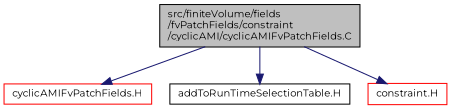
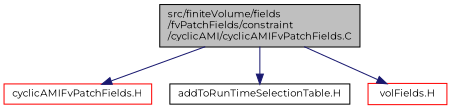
node "constraint.H": label "constraint.H" -> "volFields.H"
